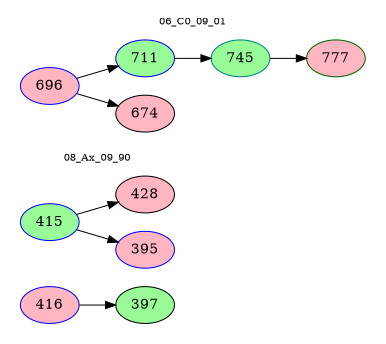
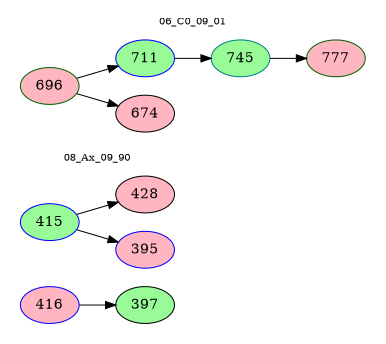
node "696": color blue -> darkgreen
